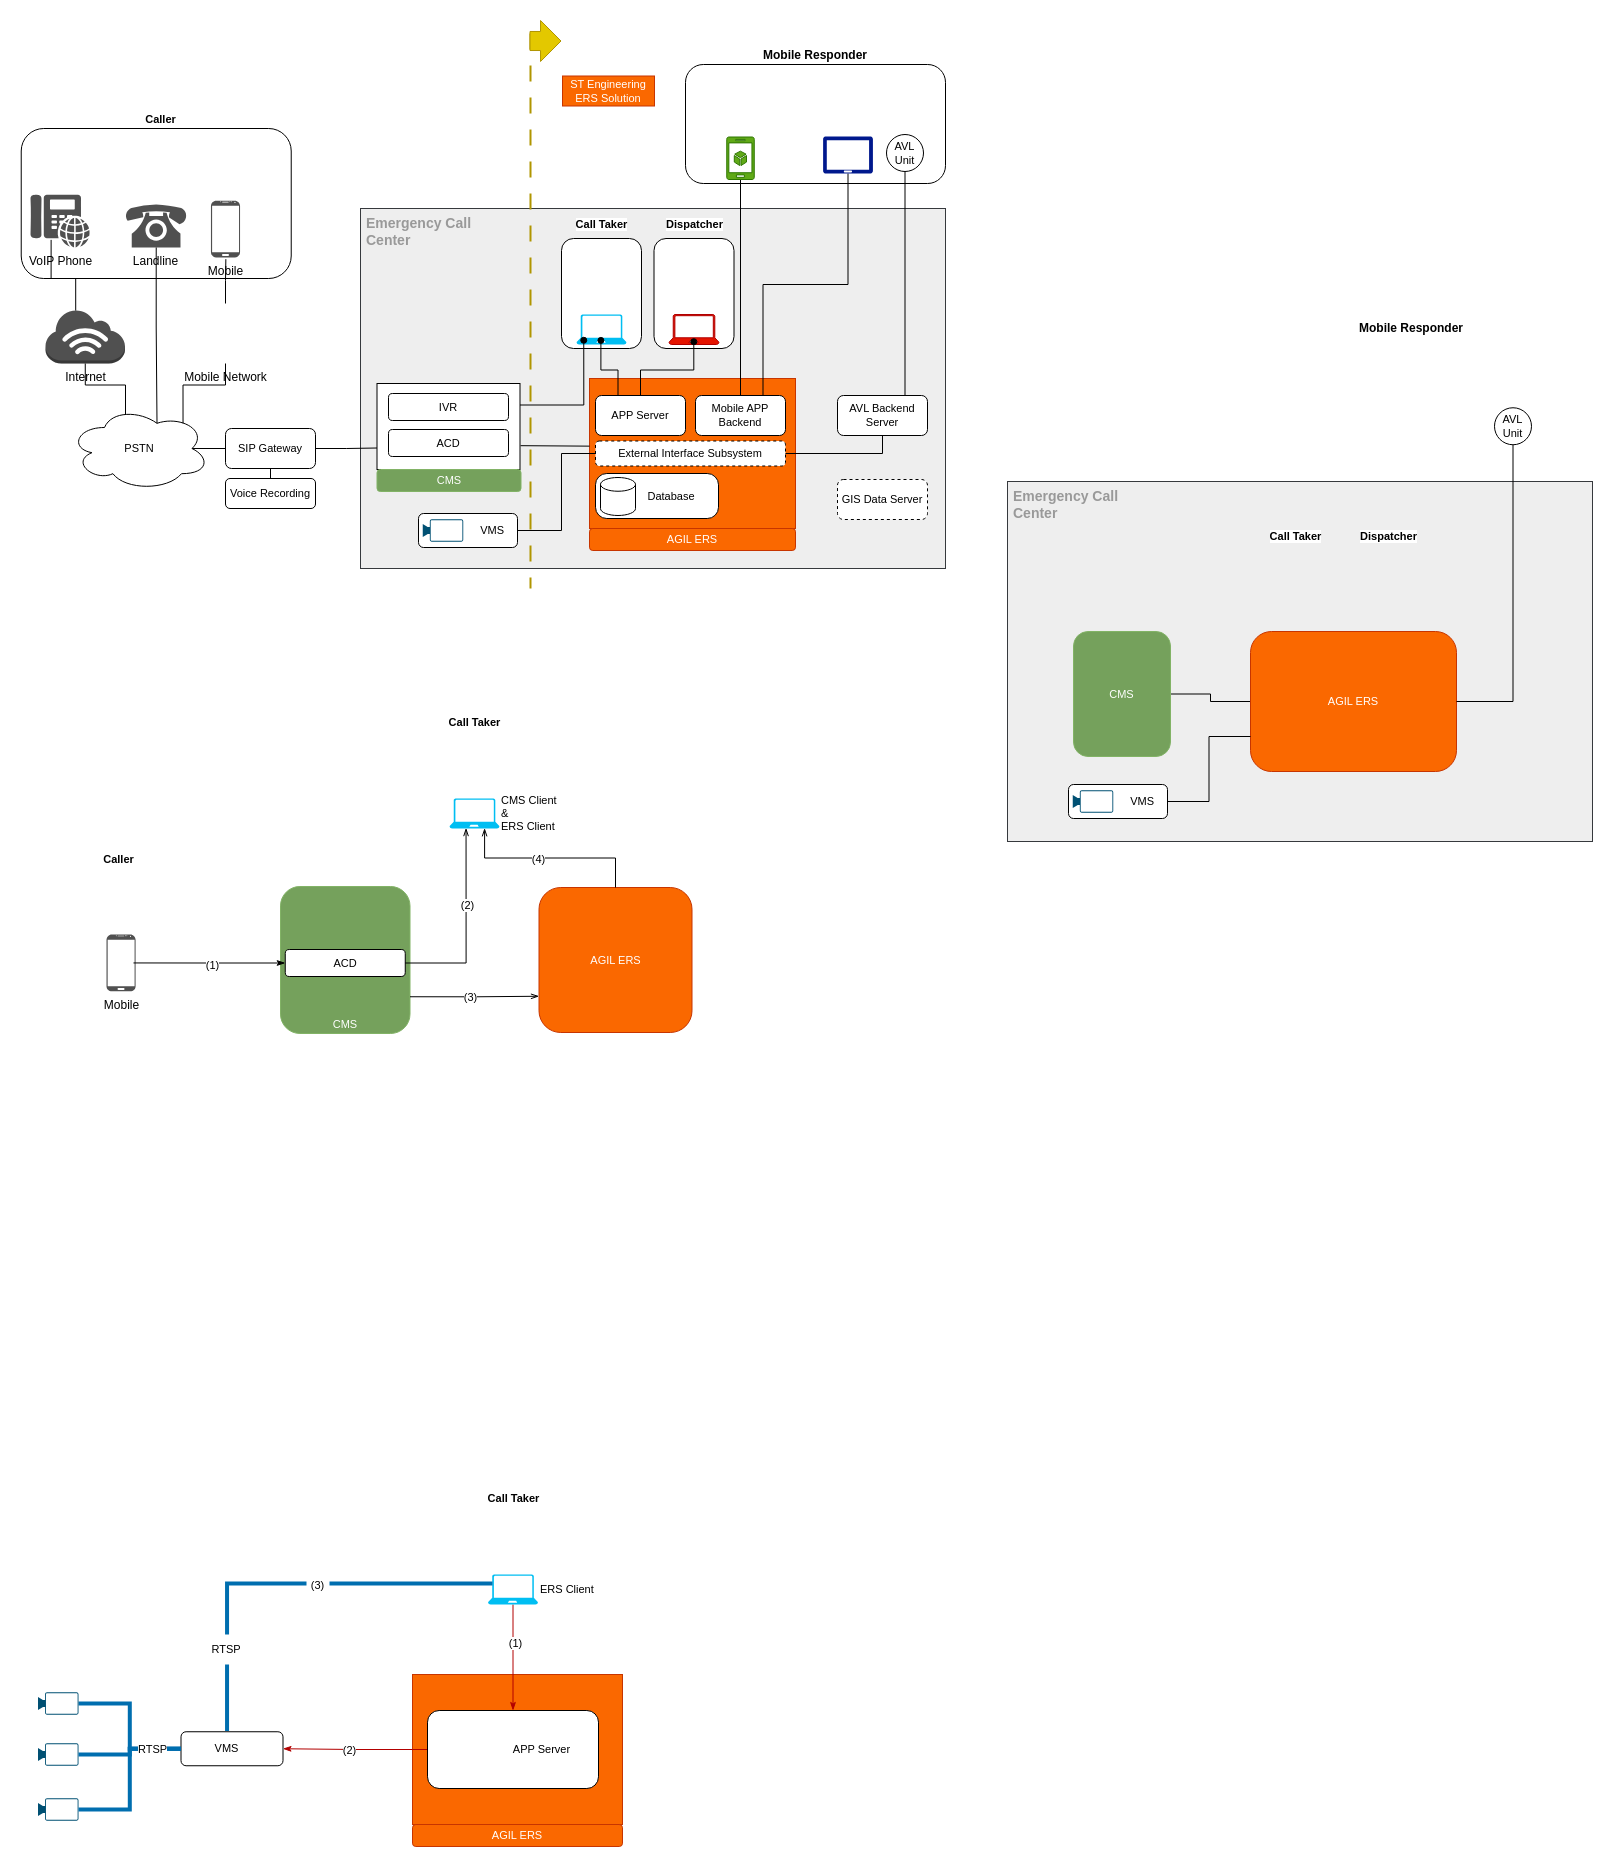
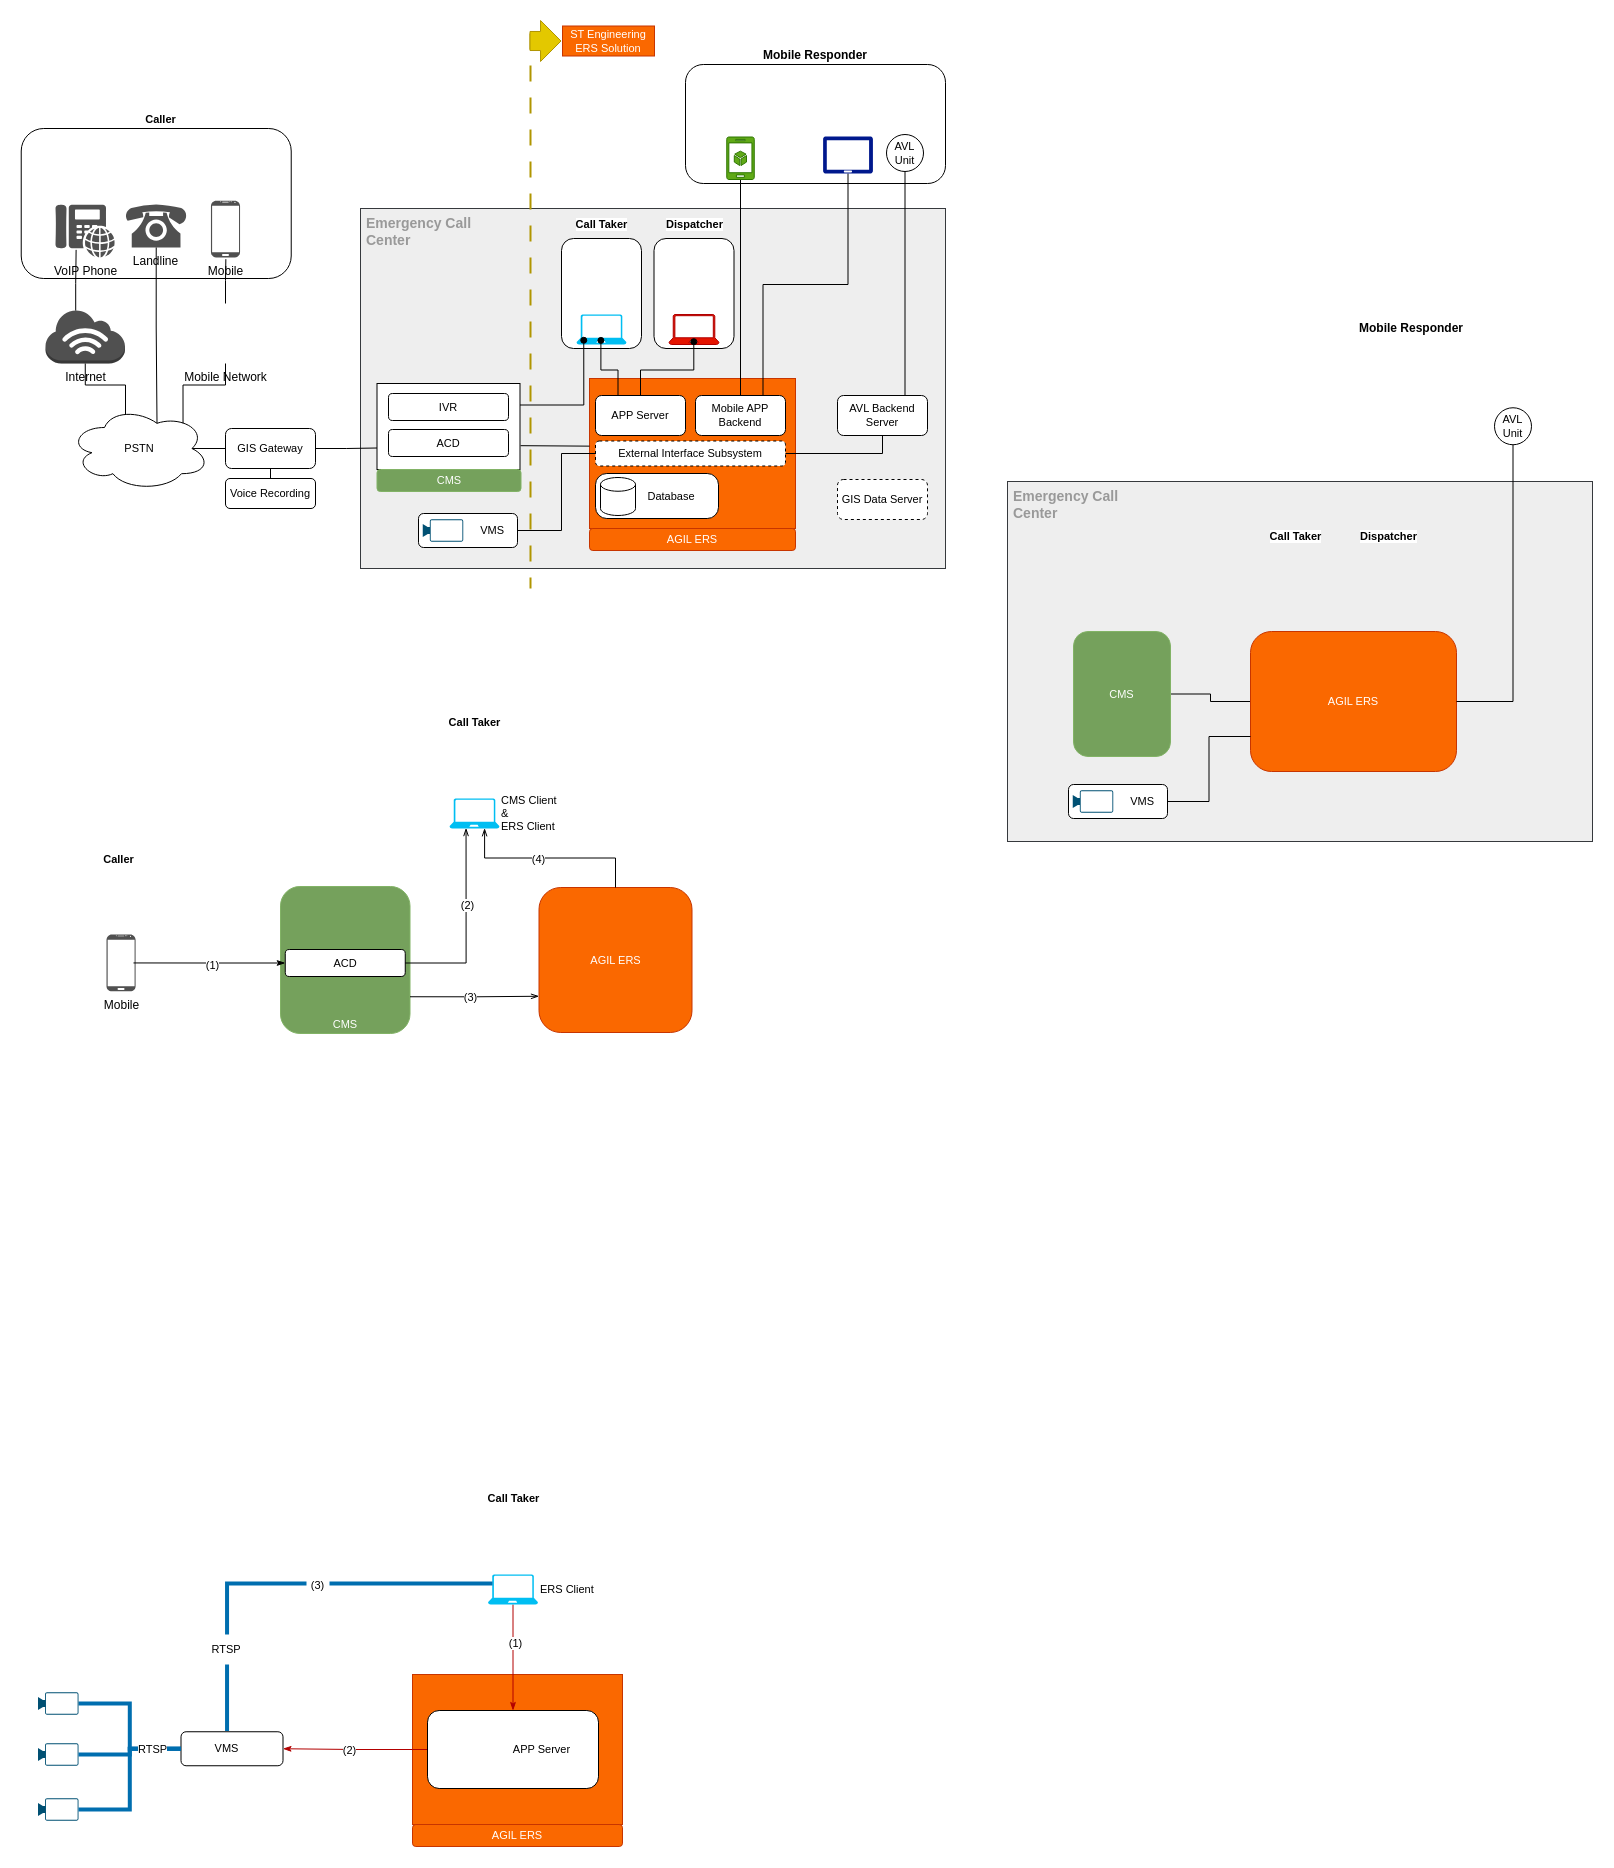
node "ST Engineering ERS Solution": moved (609, 91) -> (609, 41)
node "VoIP Phone": moved (60, 221) -> (85, 231)
node "SIP Gateway": label "SIP Gateway" -> "GIS Gateway"
